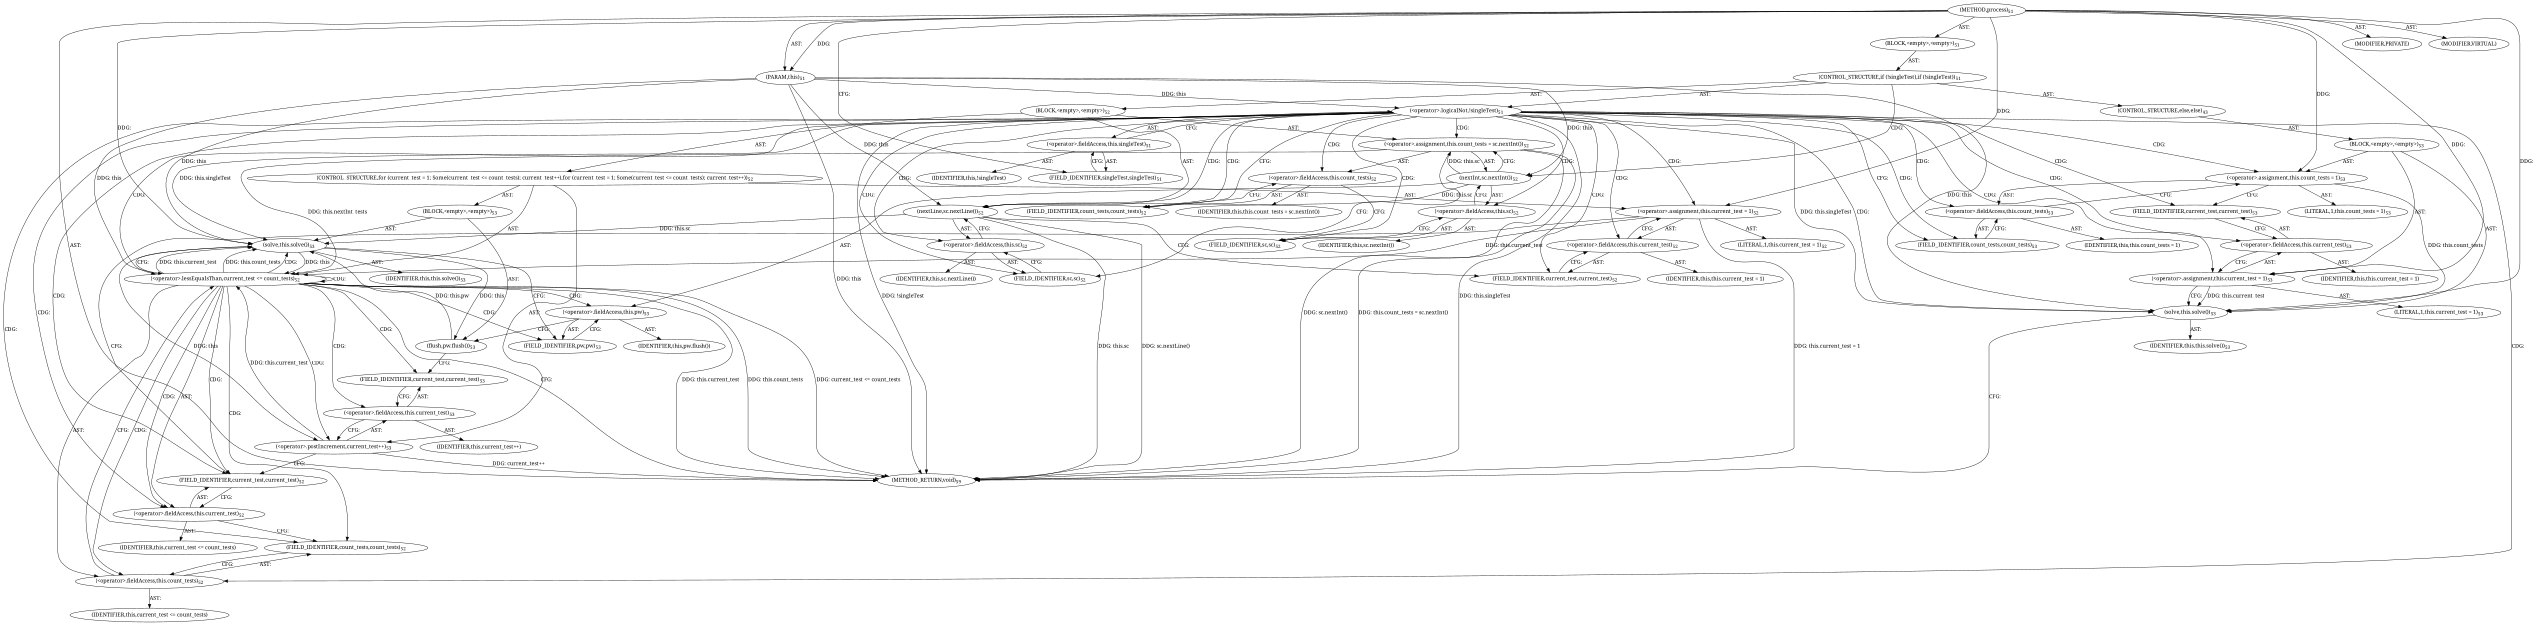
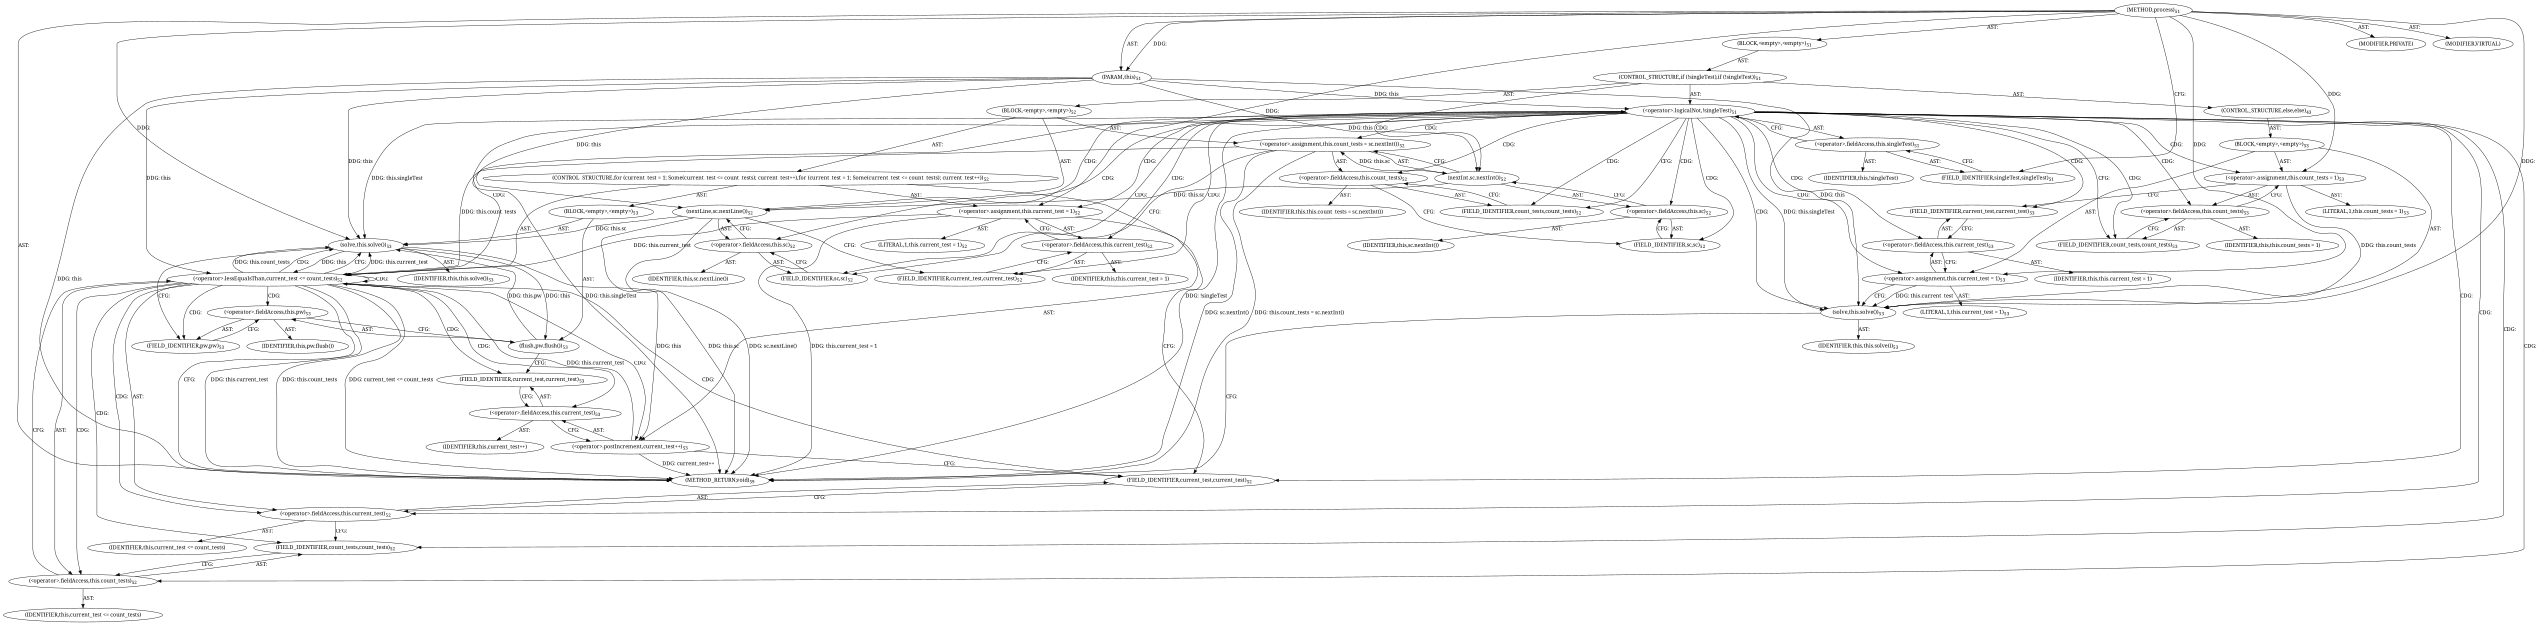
edge "(<operator>.logicalNot,!singleTest)" -> "(nextLine,sc.nextLine())": reversed
edge "(nextInt,sc.nextInt())" -> "(<operator>.fieldAccess,this.pw)": now "(flush,pw.flush())" -> "(<operator>.fieldAccess,this.pw)"
edge "(<operator>.assignment,this.count_tests = sc.nextInt())" -> "(<operator>.lessEqualsThan,current_test <= count_tests)": label "DDG: this.nextInt_tests" -> "DDG: this.count_tests"
